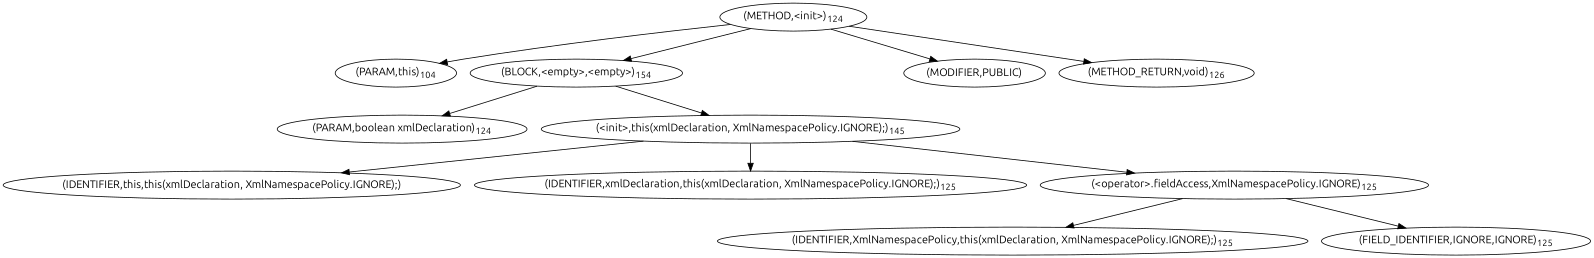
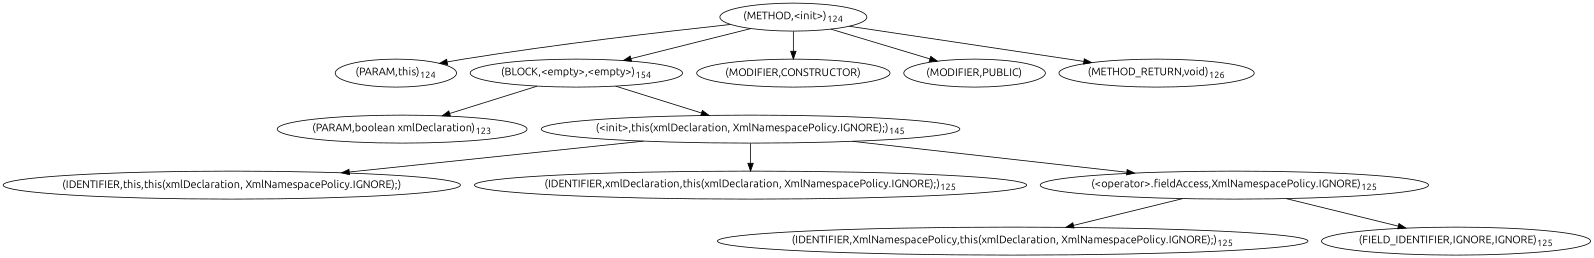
node "(PARAM,this)": text "104" -> "124"
node "(MODIFIER,CONSTRUCTOR)": added
node "(PARAM,boolean xmlDeclaration)": text "124" -> "123"
